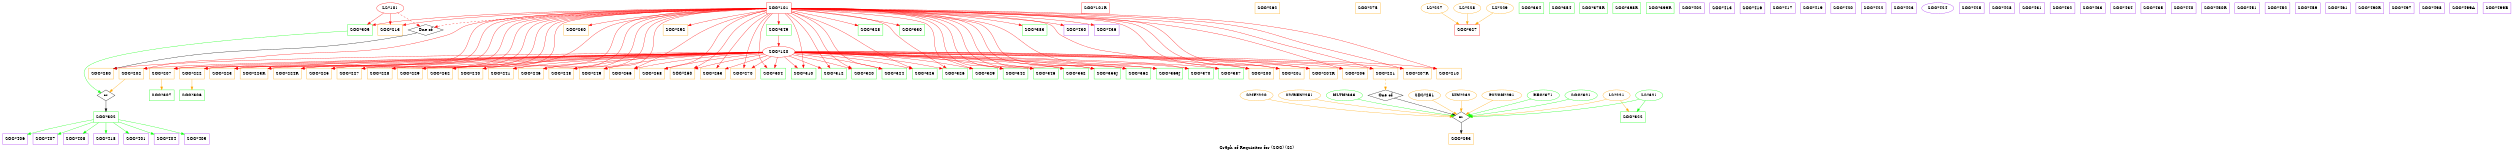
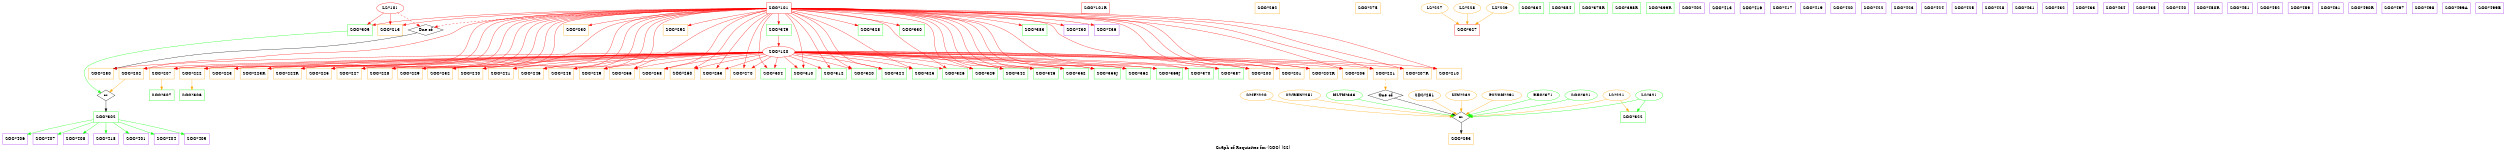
node "SOC*424": shape ellipse -> box
